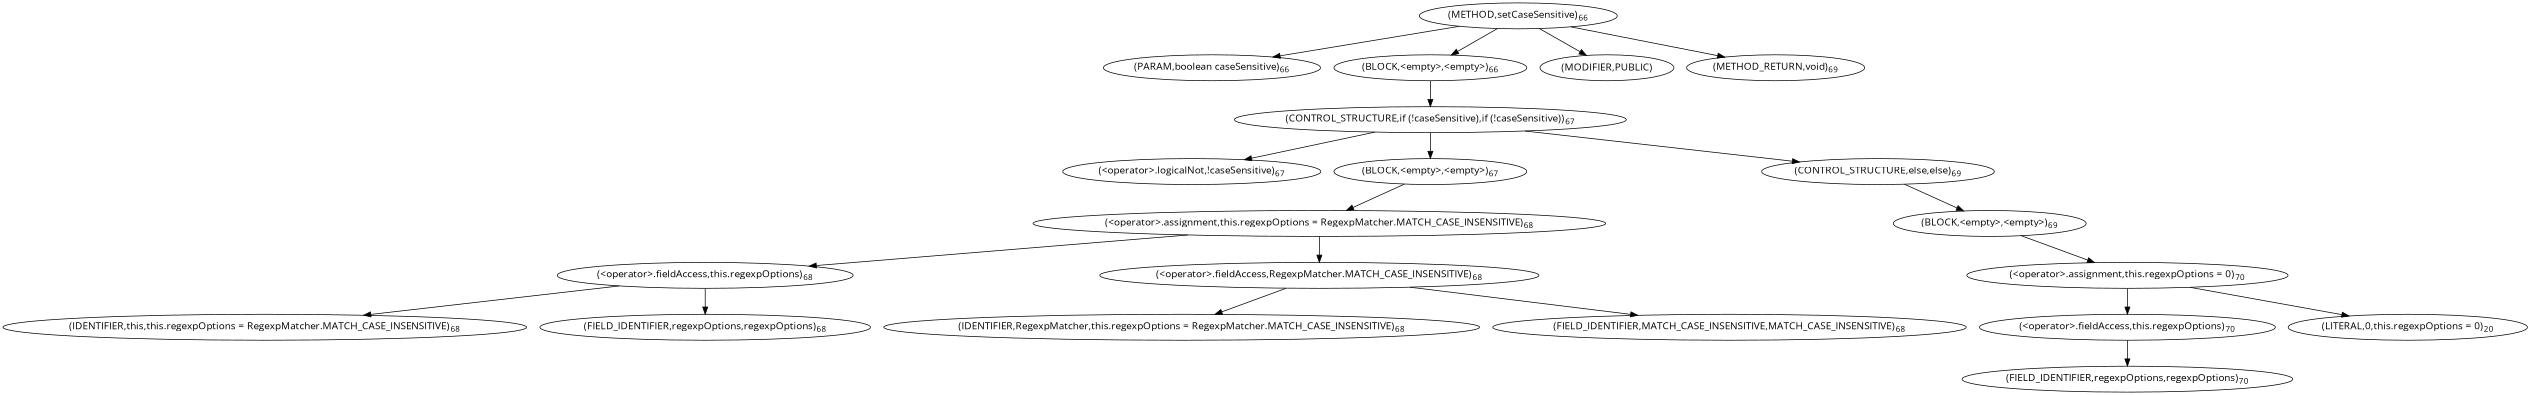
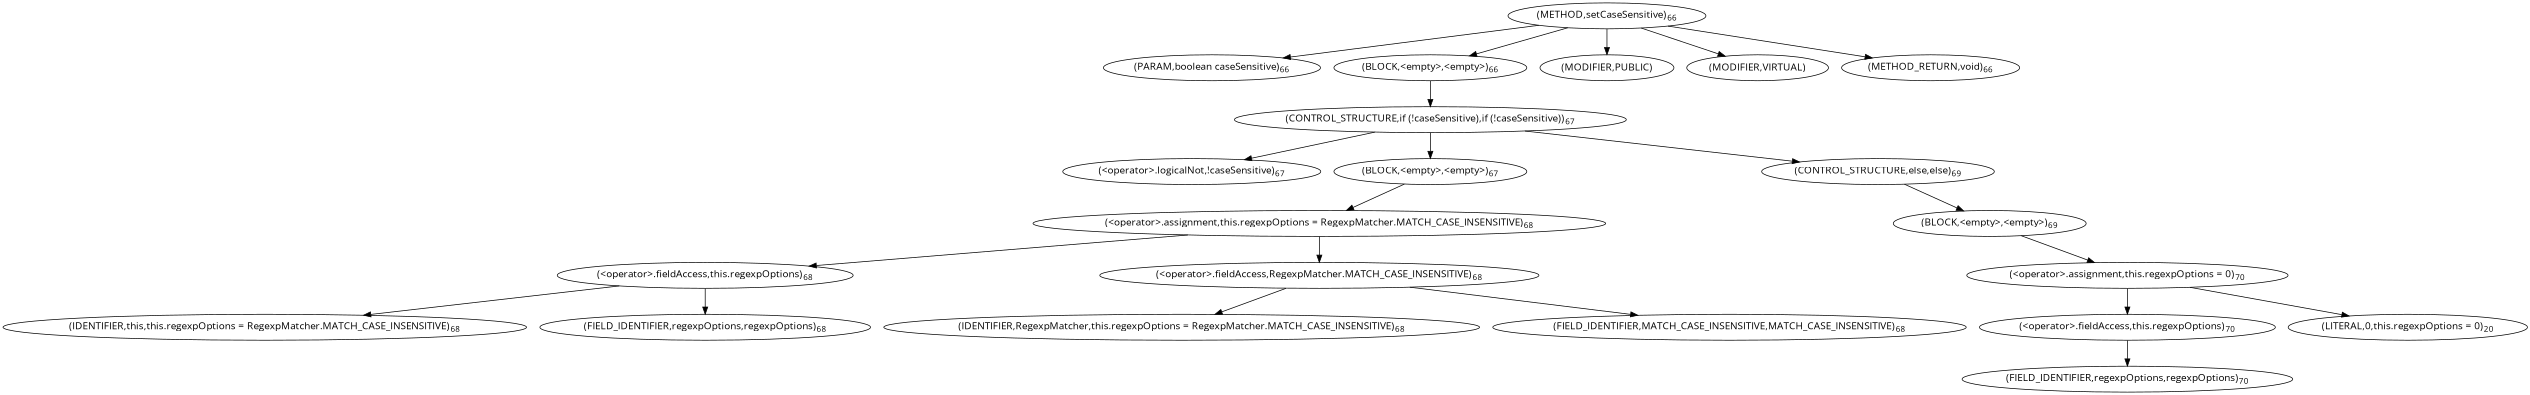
node "(METHOD_RETURN,void)": text "69" -> "66"
node "(MODIFIER,VIRTUAL)": added
